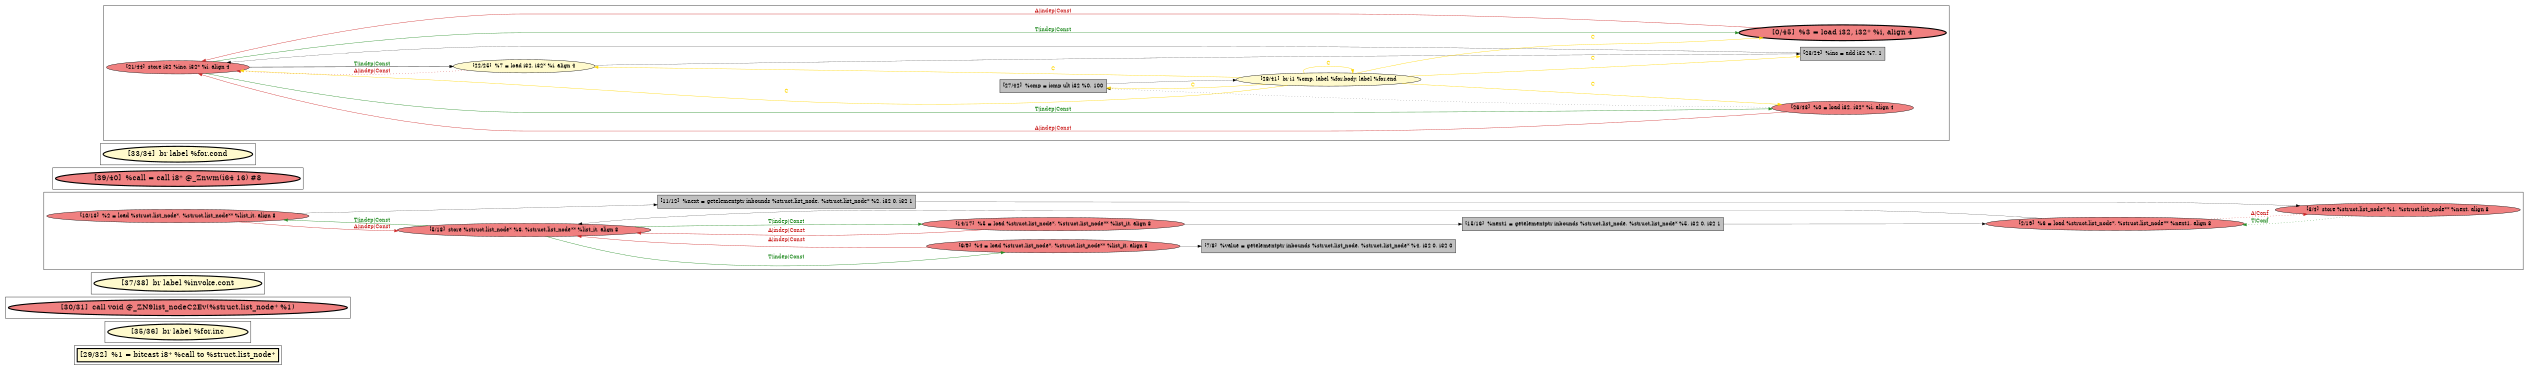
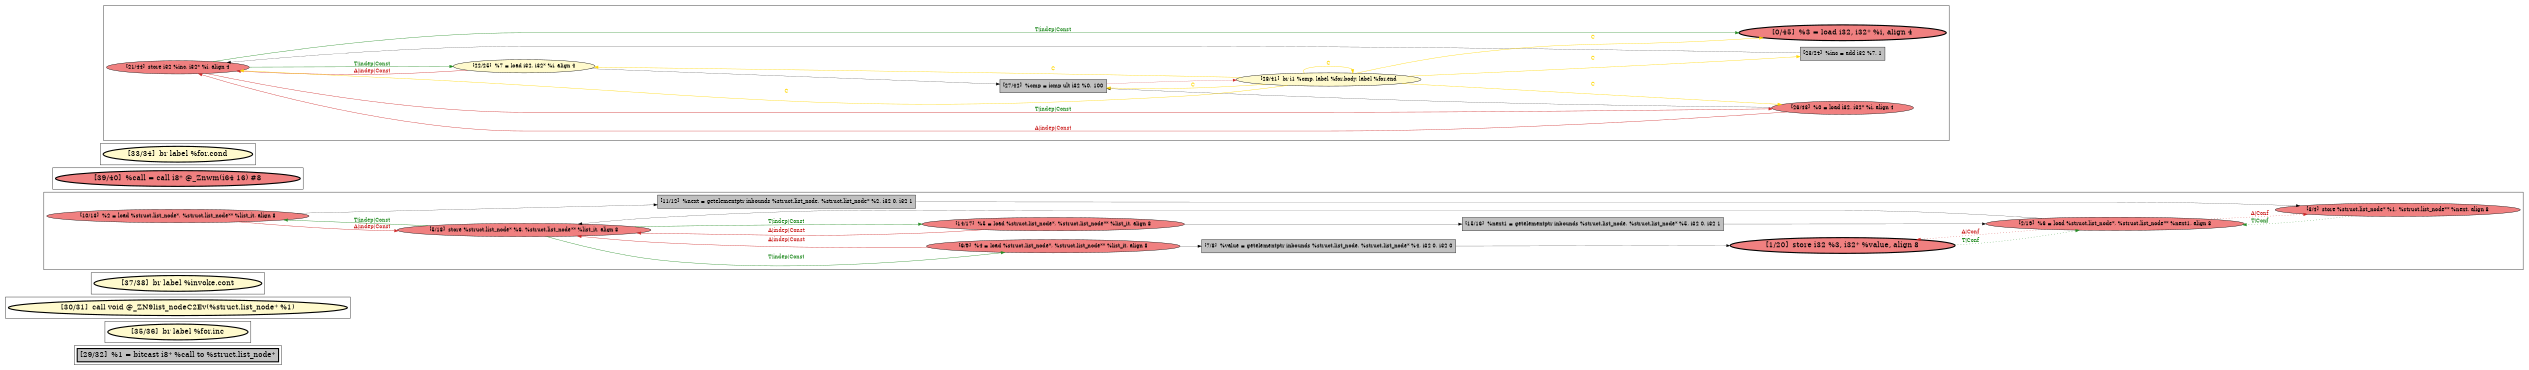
edge "[0/45]  %3 = load i32, i32* %i, align 4" -> "[21/44]  store i32 %inc, i32* %i, align 4": removed, label "A|indep|Const"
edge "[22/25]  %7 = load i32, i32* %i, align 4" -> "[23/24]  %inc = add i32 %7, 1": now "[22/25]  %7 = load i32, i32* %i, align 4" -> "[27/42]  %cmp = icmp ult i32 %0, 100"
edge "[21/44]  store i32 %inc, i32* %i, align 4" -> "[22/25]  %7 = load i32, i32* %i, align 4": color black -> forestgreen
edge "[22/25]  %7 = load i32, i32* %i, align 4" -> "[21/44]  store i32 %inc, i32* %i, align 4": style dotted -> solid
edge "[27/42]  %cmp = icmp ult i32 %0, 100" -> "[28/41]  br i1 %cmp, label %for.body, label %for.end": color black -> firebrick3
edge "[26/43]  %0 = load i32, i32* %i, align 4" -> "[27/42]  %cmp = icmp ult i32 %0, 100": style dotted -> solid
edge "[21/44]  store i32 %inc, i32* %i, align 4" -> "[26/43]  %0 = load i32, i32* %i, align 4": color forestgreen -> firebrick3
node "[1/20]  store i32 %3, i32* %value, align 8": added
node "[30/31]  call void @_ZN9list_nodeC2Ev(%struct.list_node* %1)": fillcolor lightcoral -> lemonchiffon
node "[29/32]  %1 = bitcast i8* %call to %struct.list_node*": fillcolor lemonchiffon -> grey
